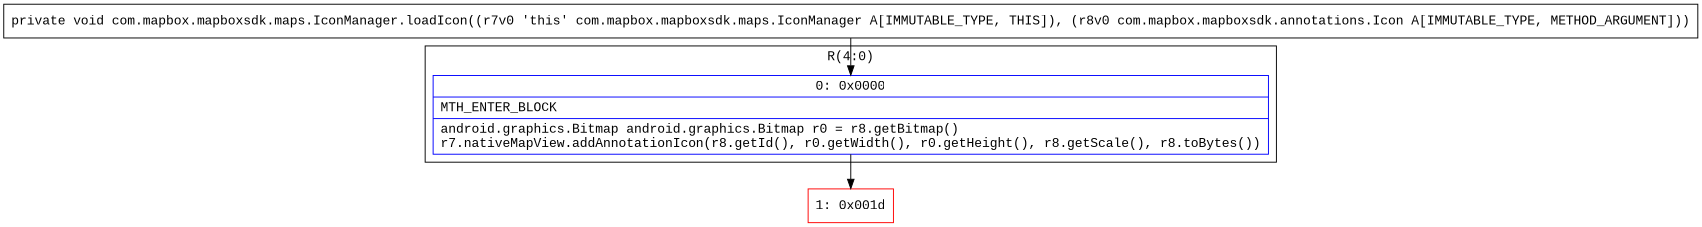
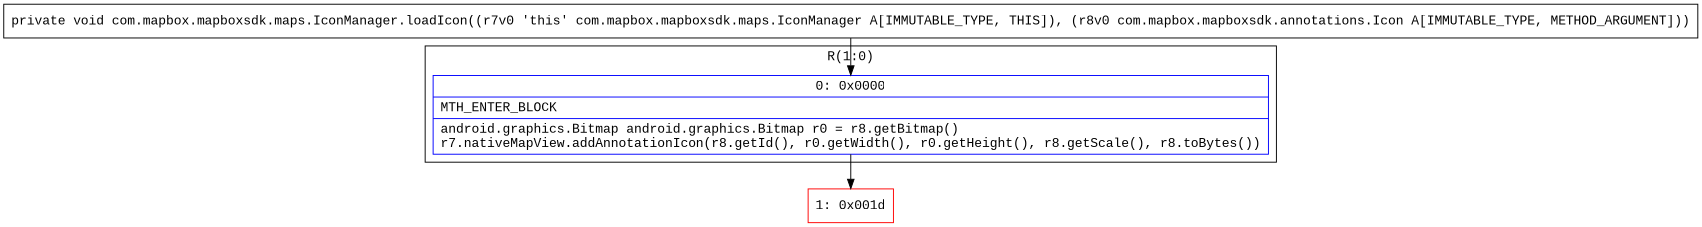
cluster "R(4:0)": label "R(4:0)" -> "R(1:0)"
